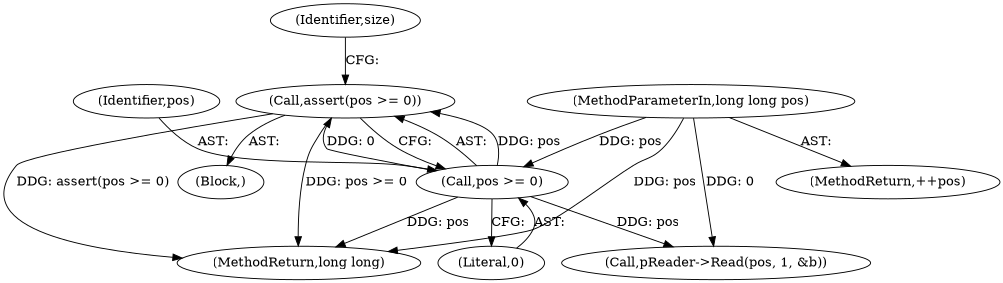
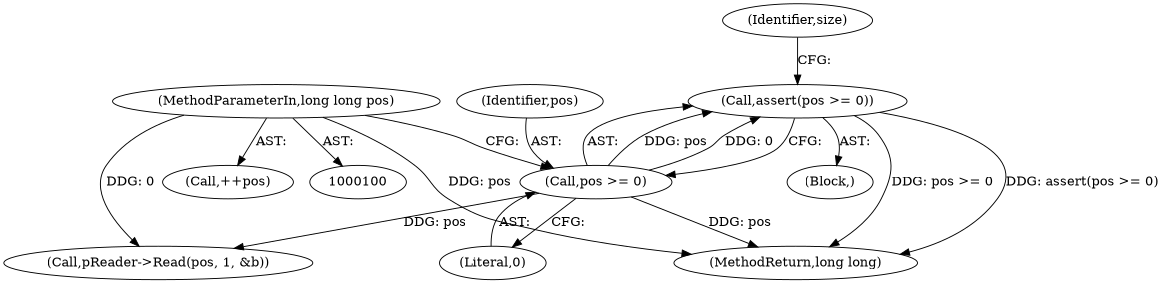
edge "(MethodParameterIn,long long pos)" -> "(Call,pos >= 0)": label "DDG: pos" -> "CFG: "
node "1000100": added
node "(MethodReturn,++pos)": label "(MethodReturn,++pos)" -> "(Call,++pos)"
